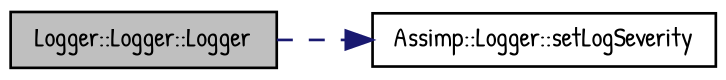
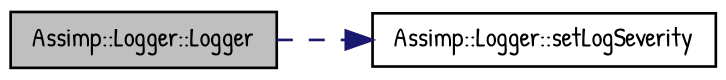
node "Logger::Logger::Logger": label "Logger::Logger::Logger" -> "Assimp::Logger::Logger"
